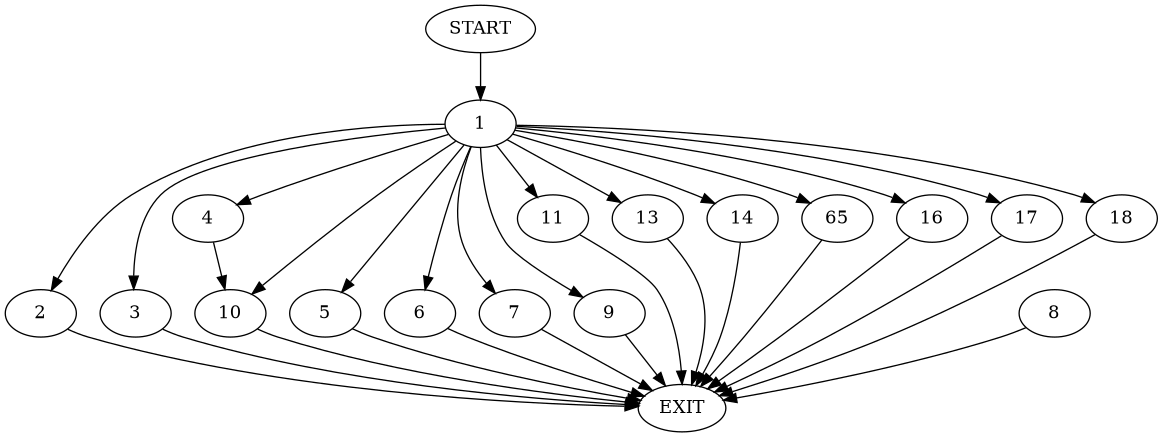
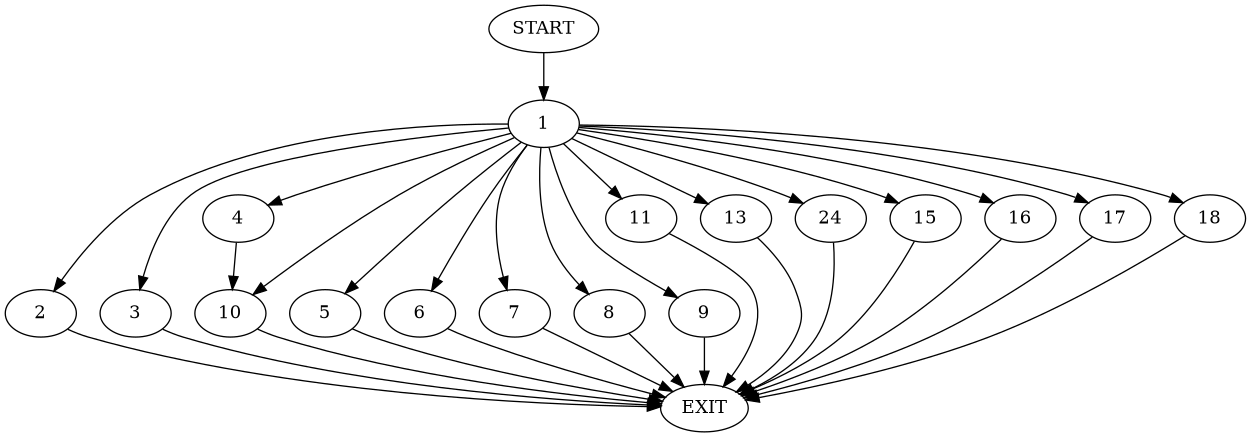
node "14": label "14" -> "24"
node "65": label "65" -> "15"
edge "1" -> "8": added
